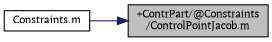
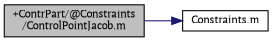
edge "Constraints.m" -> "+ContrPart/@Constraints /ControlPointJacob.m": reversed
